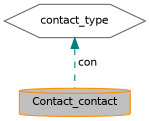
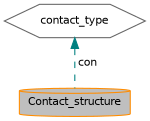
node "Contact_contact": label "Contact_contact" -> "Contact_structure"
